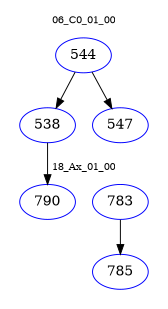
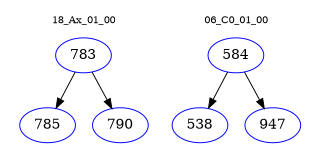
node "544": label "544" -> "584"
node "547": label "547" -> "947"
edge "538" -> "790": now "783" -> "790"
